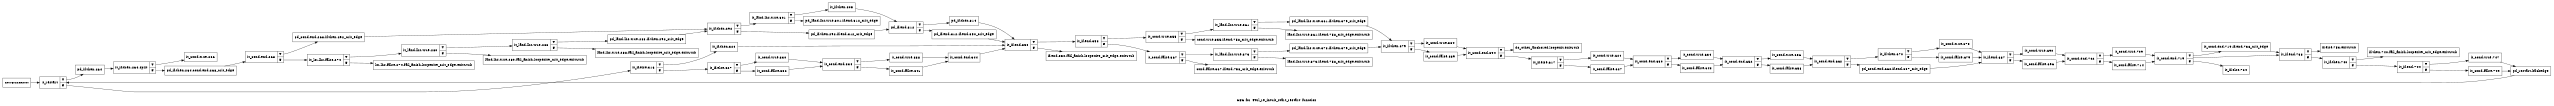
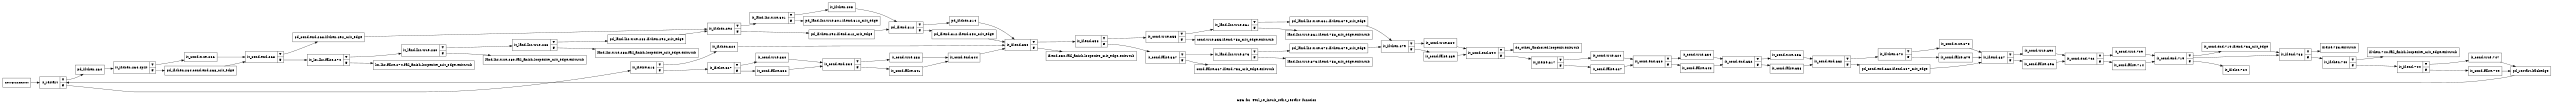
edge "it_cond.true.266" -> "it_cond.end.268": added
